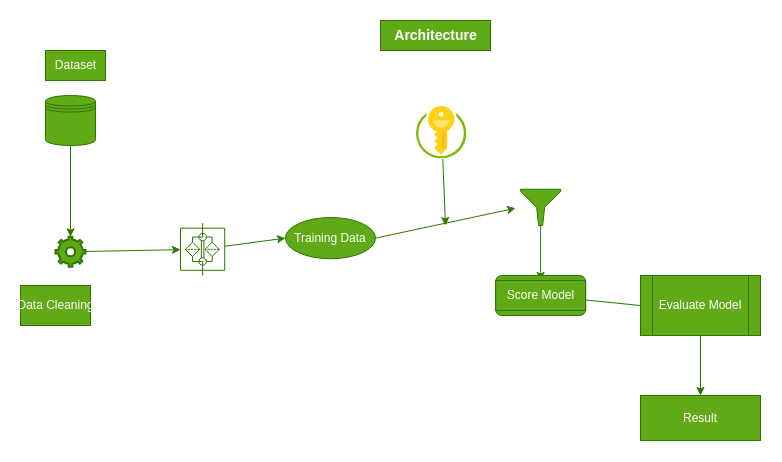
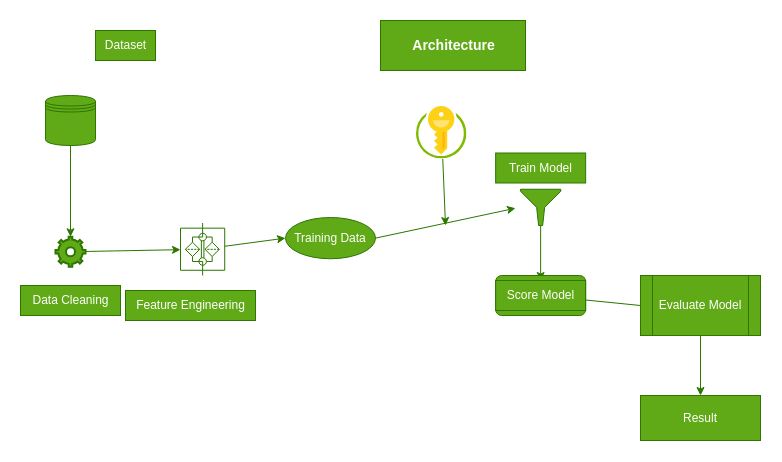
node "Architecture": size 110x30 -> 145x50
node "Dataset": moved (76, 66) -> (126, 46)
node "Train Model": added
node "Data Cleaning": size 70x40 -> 100x30
node "Feature Engineering": added
